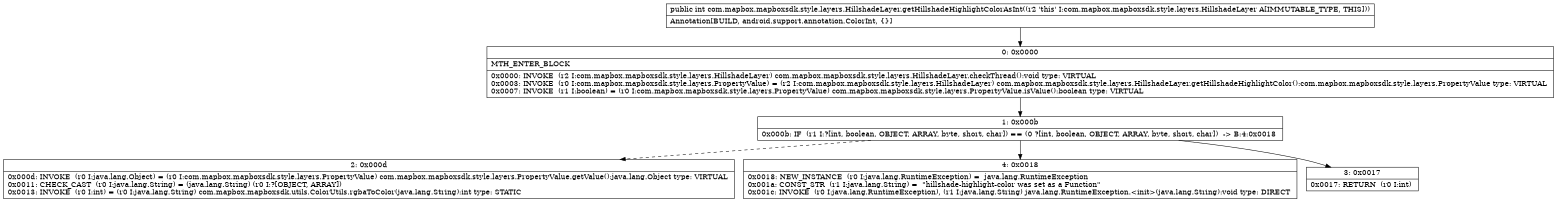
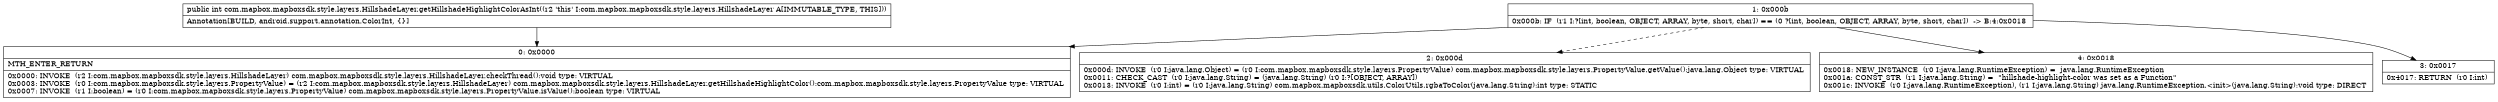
node "0: 0x0000": text "MTH_ENTER_BLOCK" -> "MTH_ENTER_RETURN"
edge "0: 0x0000" -> "1: 0x000b": reversed
node "3: 0x0017": text "0x0017: RETURN  (r0 I:int)" -> "0x4017: RETURN  (r0 I:int)"
